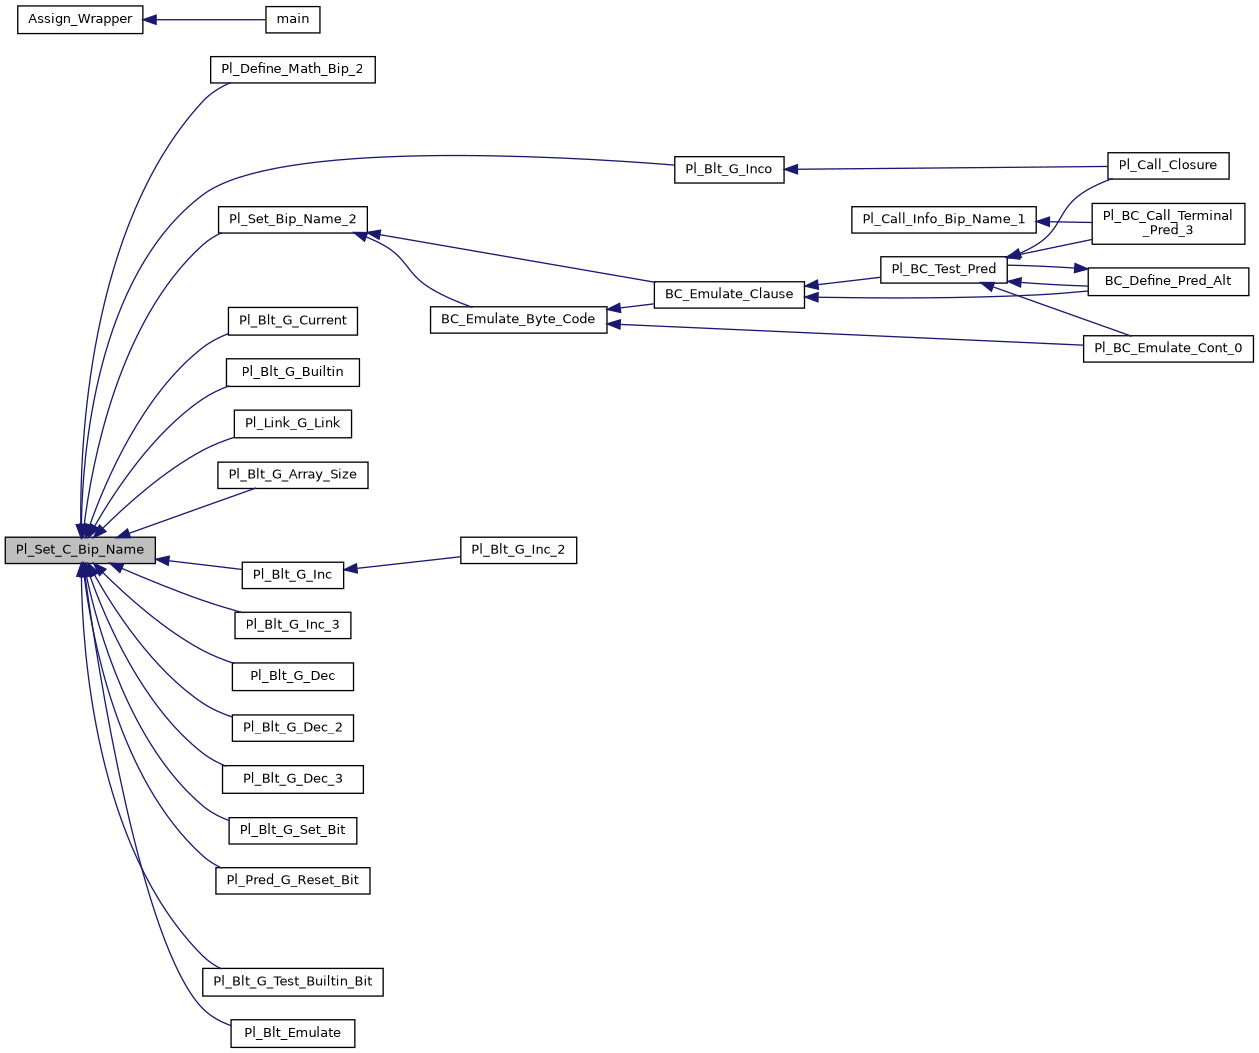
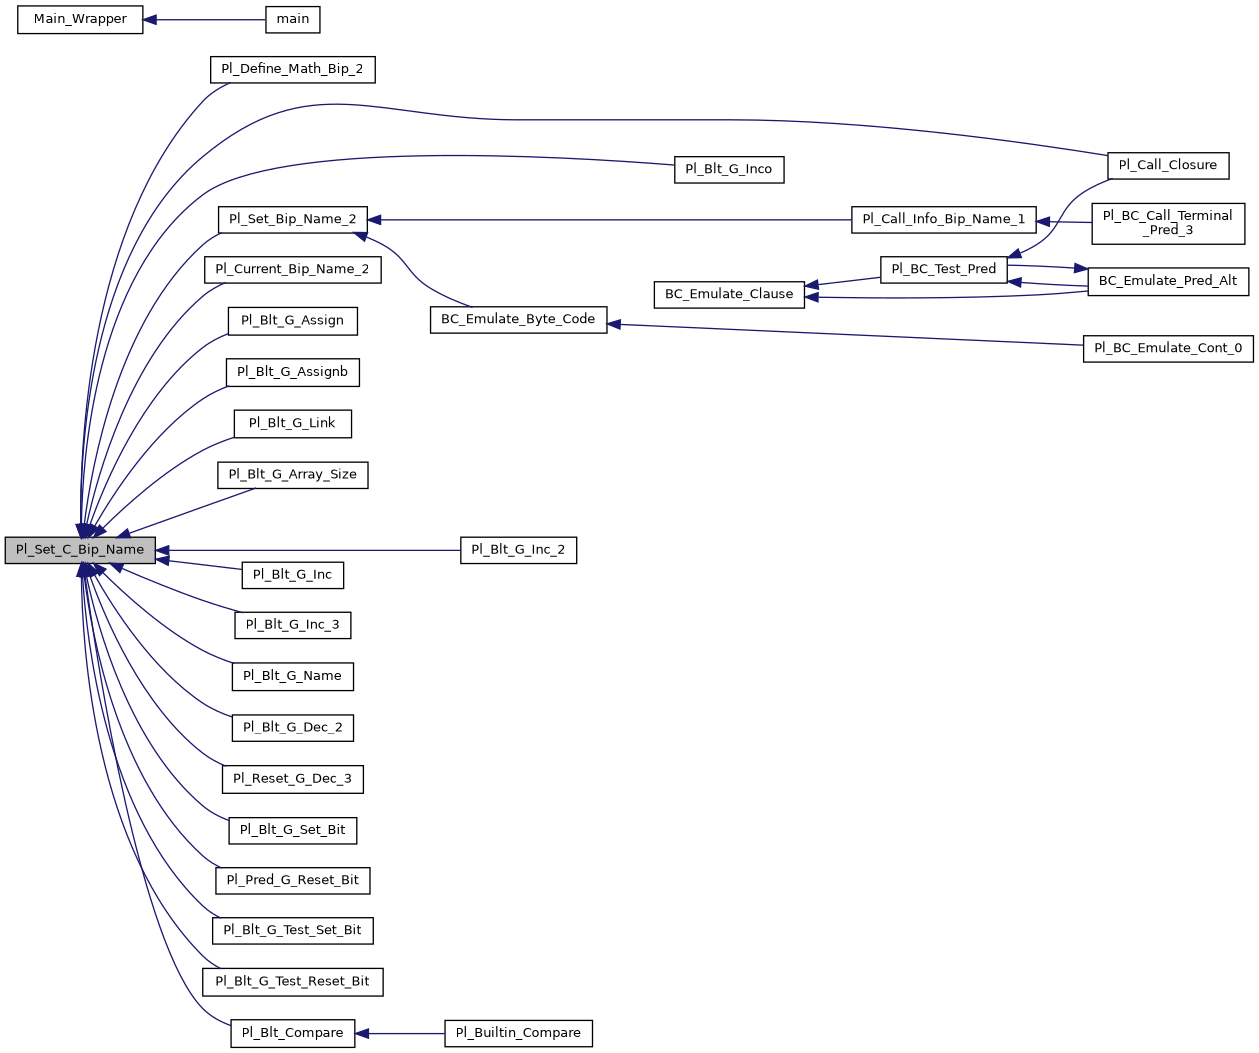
node "Assign_Wrapper": label "Assign_Wrapper" -> "Main_Wrapper"
edge "Pl_Call_Closure" -> "Pl_Blt_G_Inco": now "Pl_Call_Closure" -> "Pl_Set_C_Bip_Name"
edge "Pl_BC_Call_Terminal _Pred_3" -> "Pl_BC_Test_Pred": removed
edge "BC_Emulate_Clause" -> "Pl_Set_Bip_Name_2": now "Pl_Call_Info_Bip_Name_1" -> "Pl_Set_Bip_Name_2"
node "Pl_Current_Bip_Name_2": added
node "BC_Define_Pred_Alt": label "BC_Define_Pred_Alt" -> "BC_Emulate_Pred_Alt"
edge "BC_Emulate_Clause" -> "BC_Emulate_Byte_Code": removed
edge "Pl_BC_Emulate_Cont_0" -> "Pl_BC_Test_Pred": removed
node "Pl_Blt_G_Current": label "Pl_Blt_G_Current" -> "Pl_Blt_G_Assign"
node "Pl_Blt_G_Builtin": label "Pl_Blt_G_Builtin" -> "Pl_Blt_G_Assignb"
node "Pl_Link_G_Link": label "Pl_Link_G_Link" -> "Pl_Blt_G_Link"
edge "Pl_Blt_G_Inc_2" -> "Pl_Blt_G_Inc": now "Pl_Blt_G_Inc_2" -> "Pl_Set_C_Bip_Name"
node "Pl_Blt_G_Dec": label "Pl_Blt_G_Dec" -> "Pl_Blt_G_Name"
node "Pl_Blt_G_Dec_3": label "Pl_Blt_G_Dec_3" -> "Pl_Reset_G_Dec_3"
node "Pl_Blt_G_Test_Set_Bit": added
node "Pl_Blt_G_Test_Builtin_Bit": label "Pl_Blt_G_Test_Builtin_Bit" -> "Pl_Blt_G_Test_Reset_Bit"
node "Pl_Blt_Emulate": label "Pl_Blt_Emulate" -> "Pl_Blt_Compare"
node "Pl_Builtin_Compare": added
